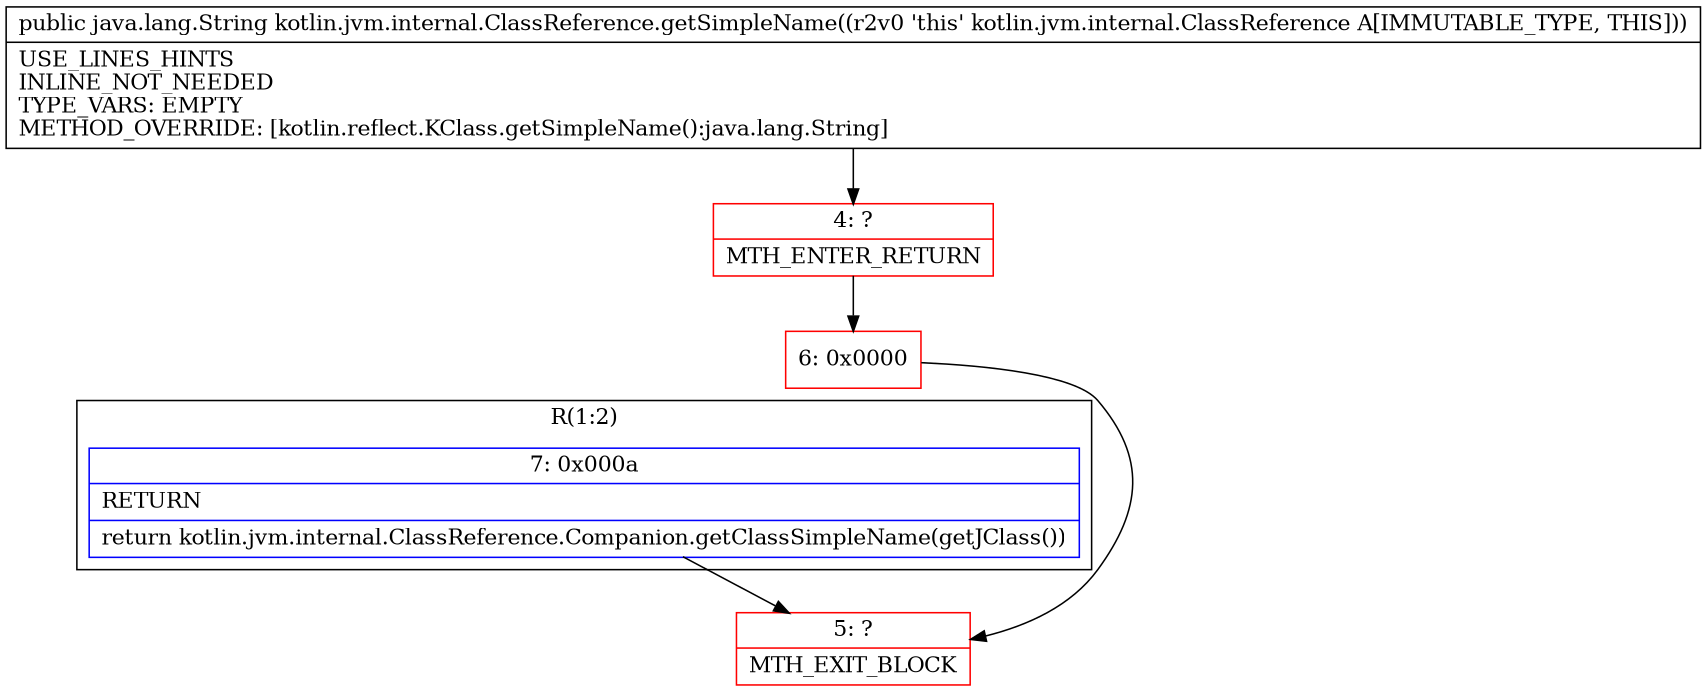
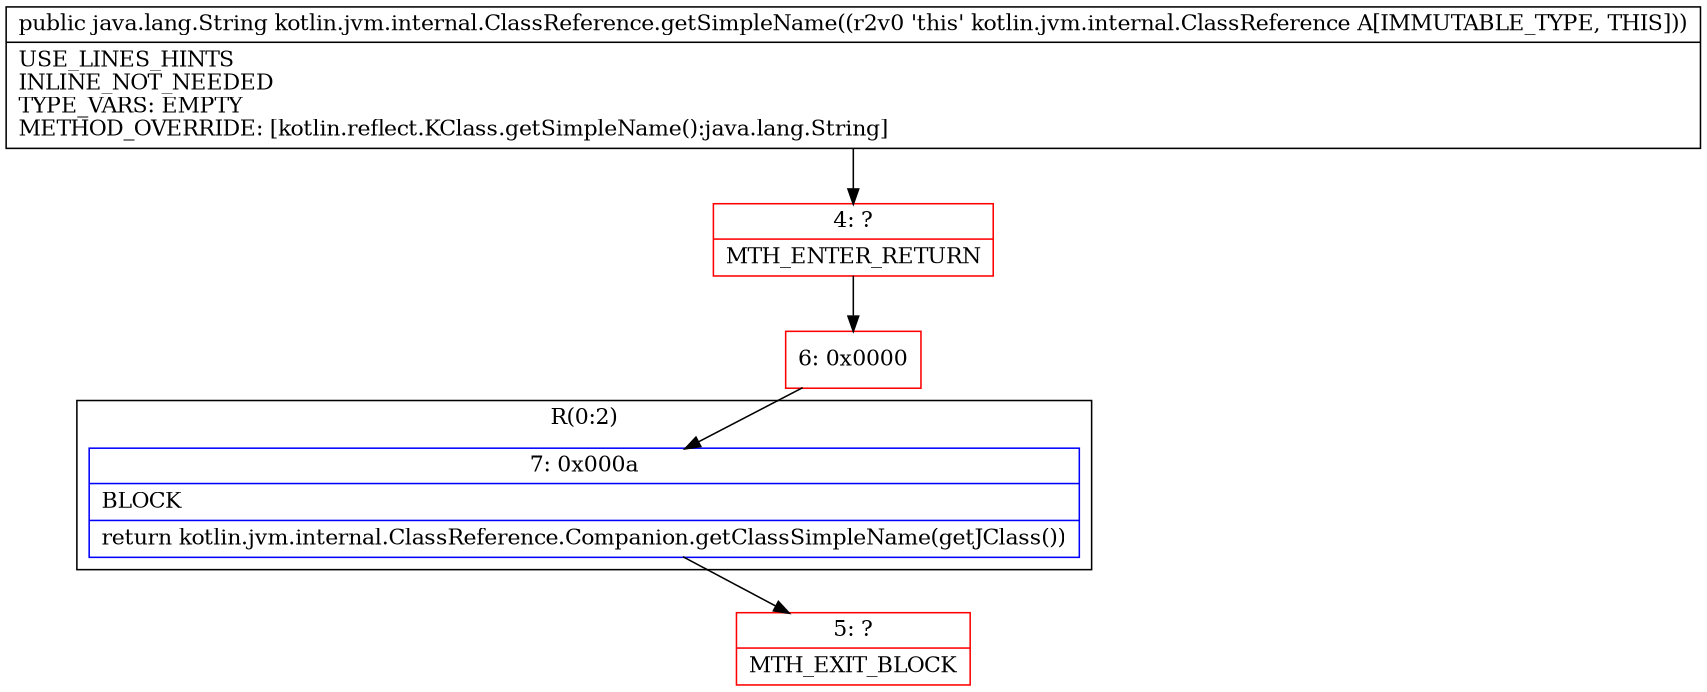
cluster "R(1:2)": label "R(1:2)" -> "R(0:2)"
edge "6: 0x0000" -> "5: ?": now "6: 0x0000" -> "7: 0x000a"
node "7: 0x000a": text "RETURN" -> "BLOCK"
